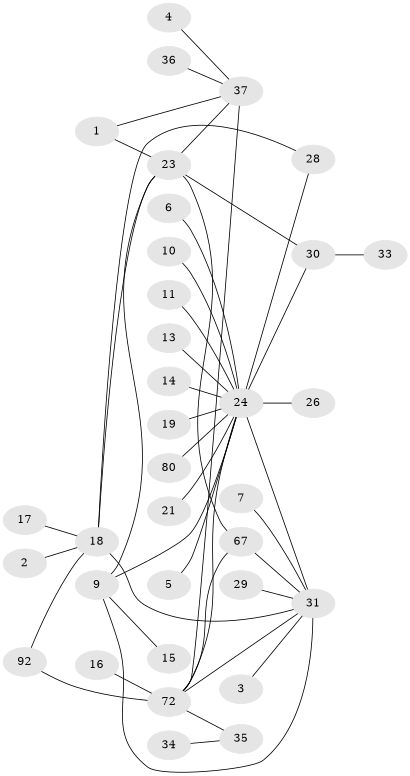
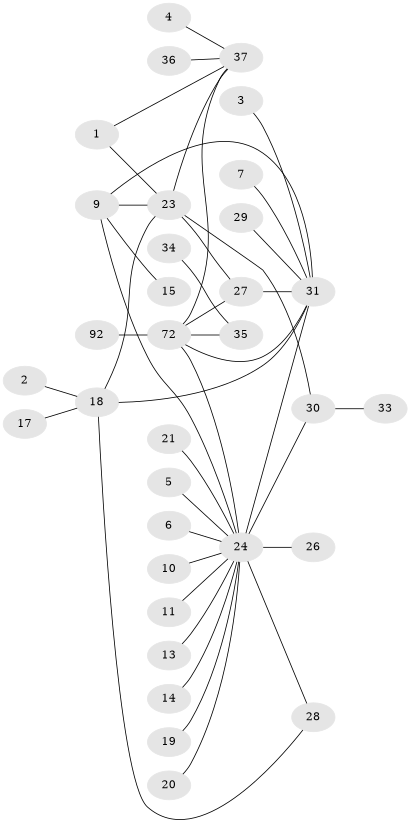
node "80": label "80" -> "20"
node "67": label "67" -> "27"
edge "18" -- "92": removed
node "16": removed
